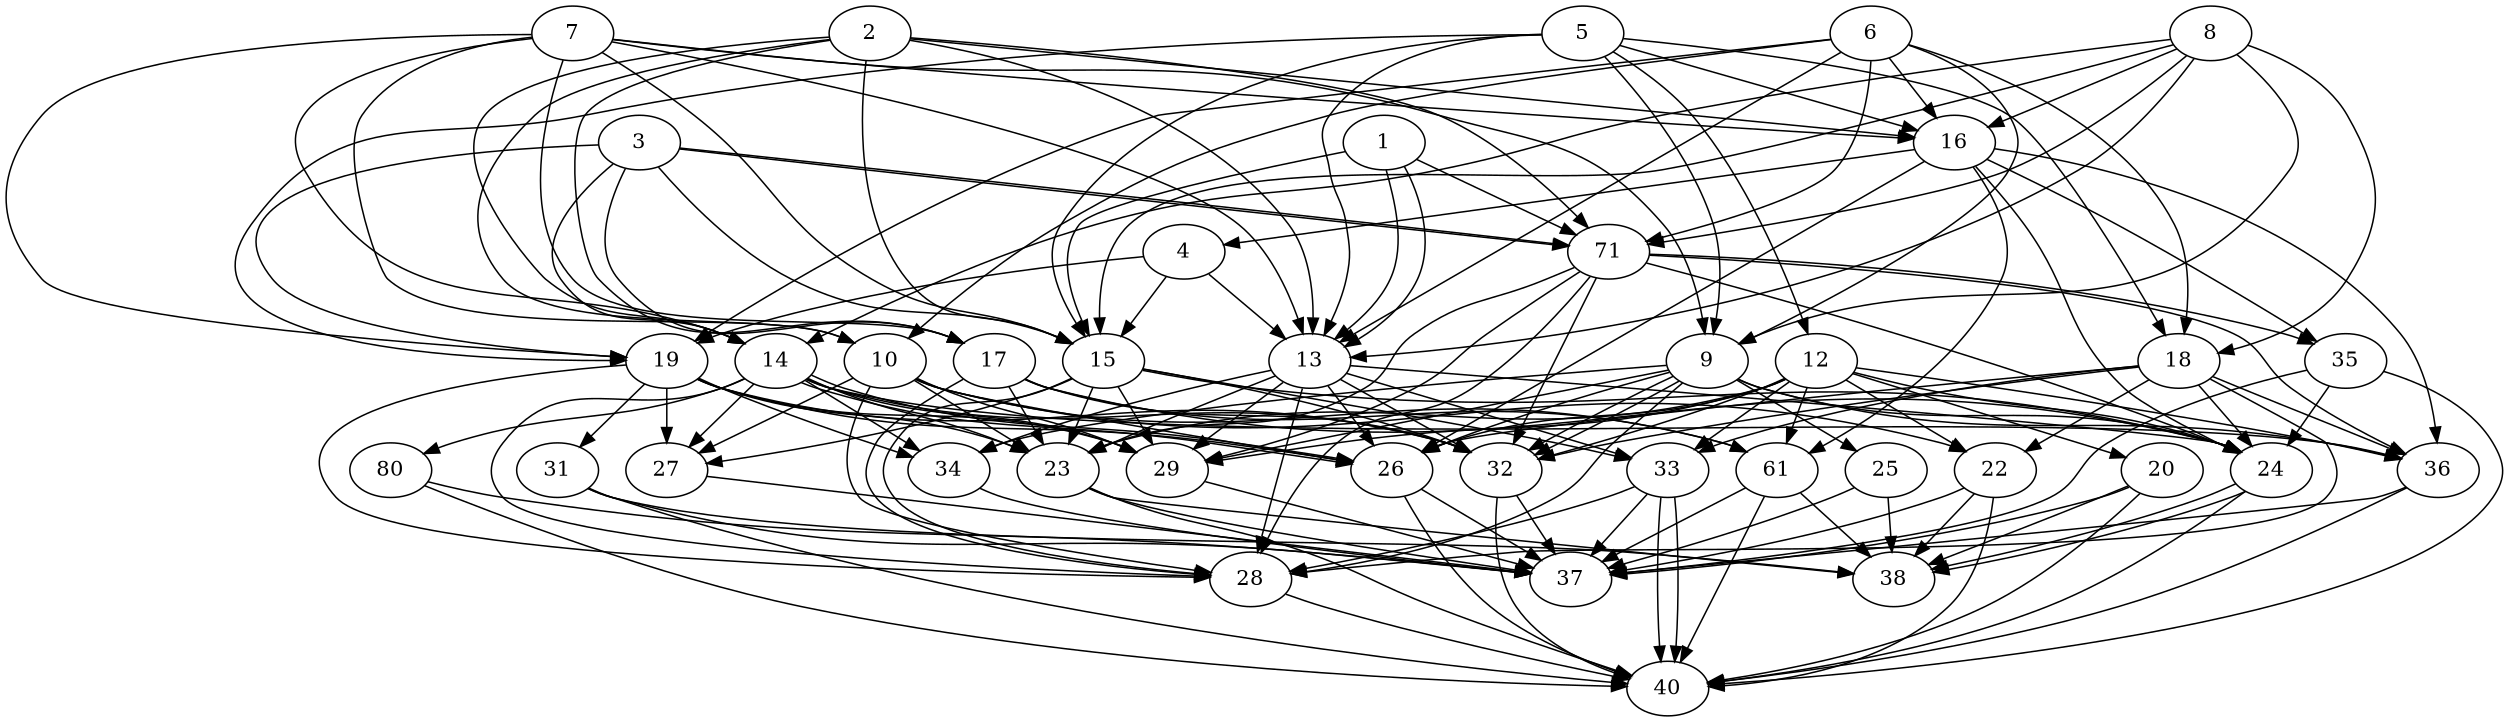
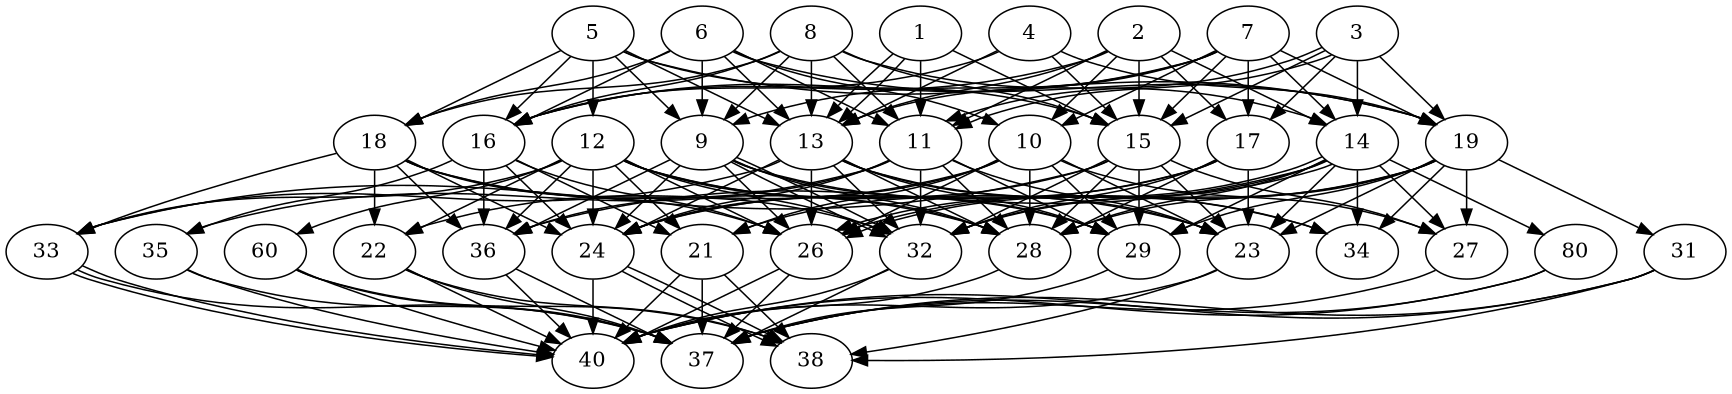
edge "16" -> "4": reversed
node "71": label "71" -> "11"
edge "35" -> "24": now "10" -> "24"
node "61": label "61" -> "21"
node "25": removed
node "20": label "20" -> "60"
edge "33" -> "28": now "12" -> "28"
edge "23" -> "37": removed
edge "34" -> "37": removed
